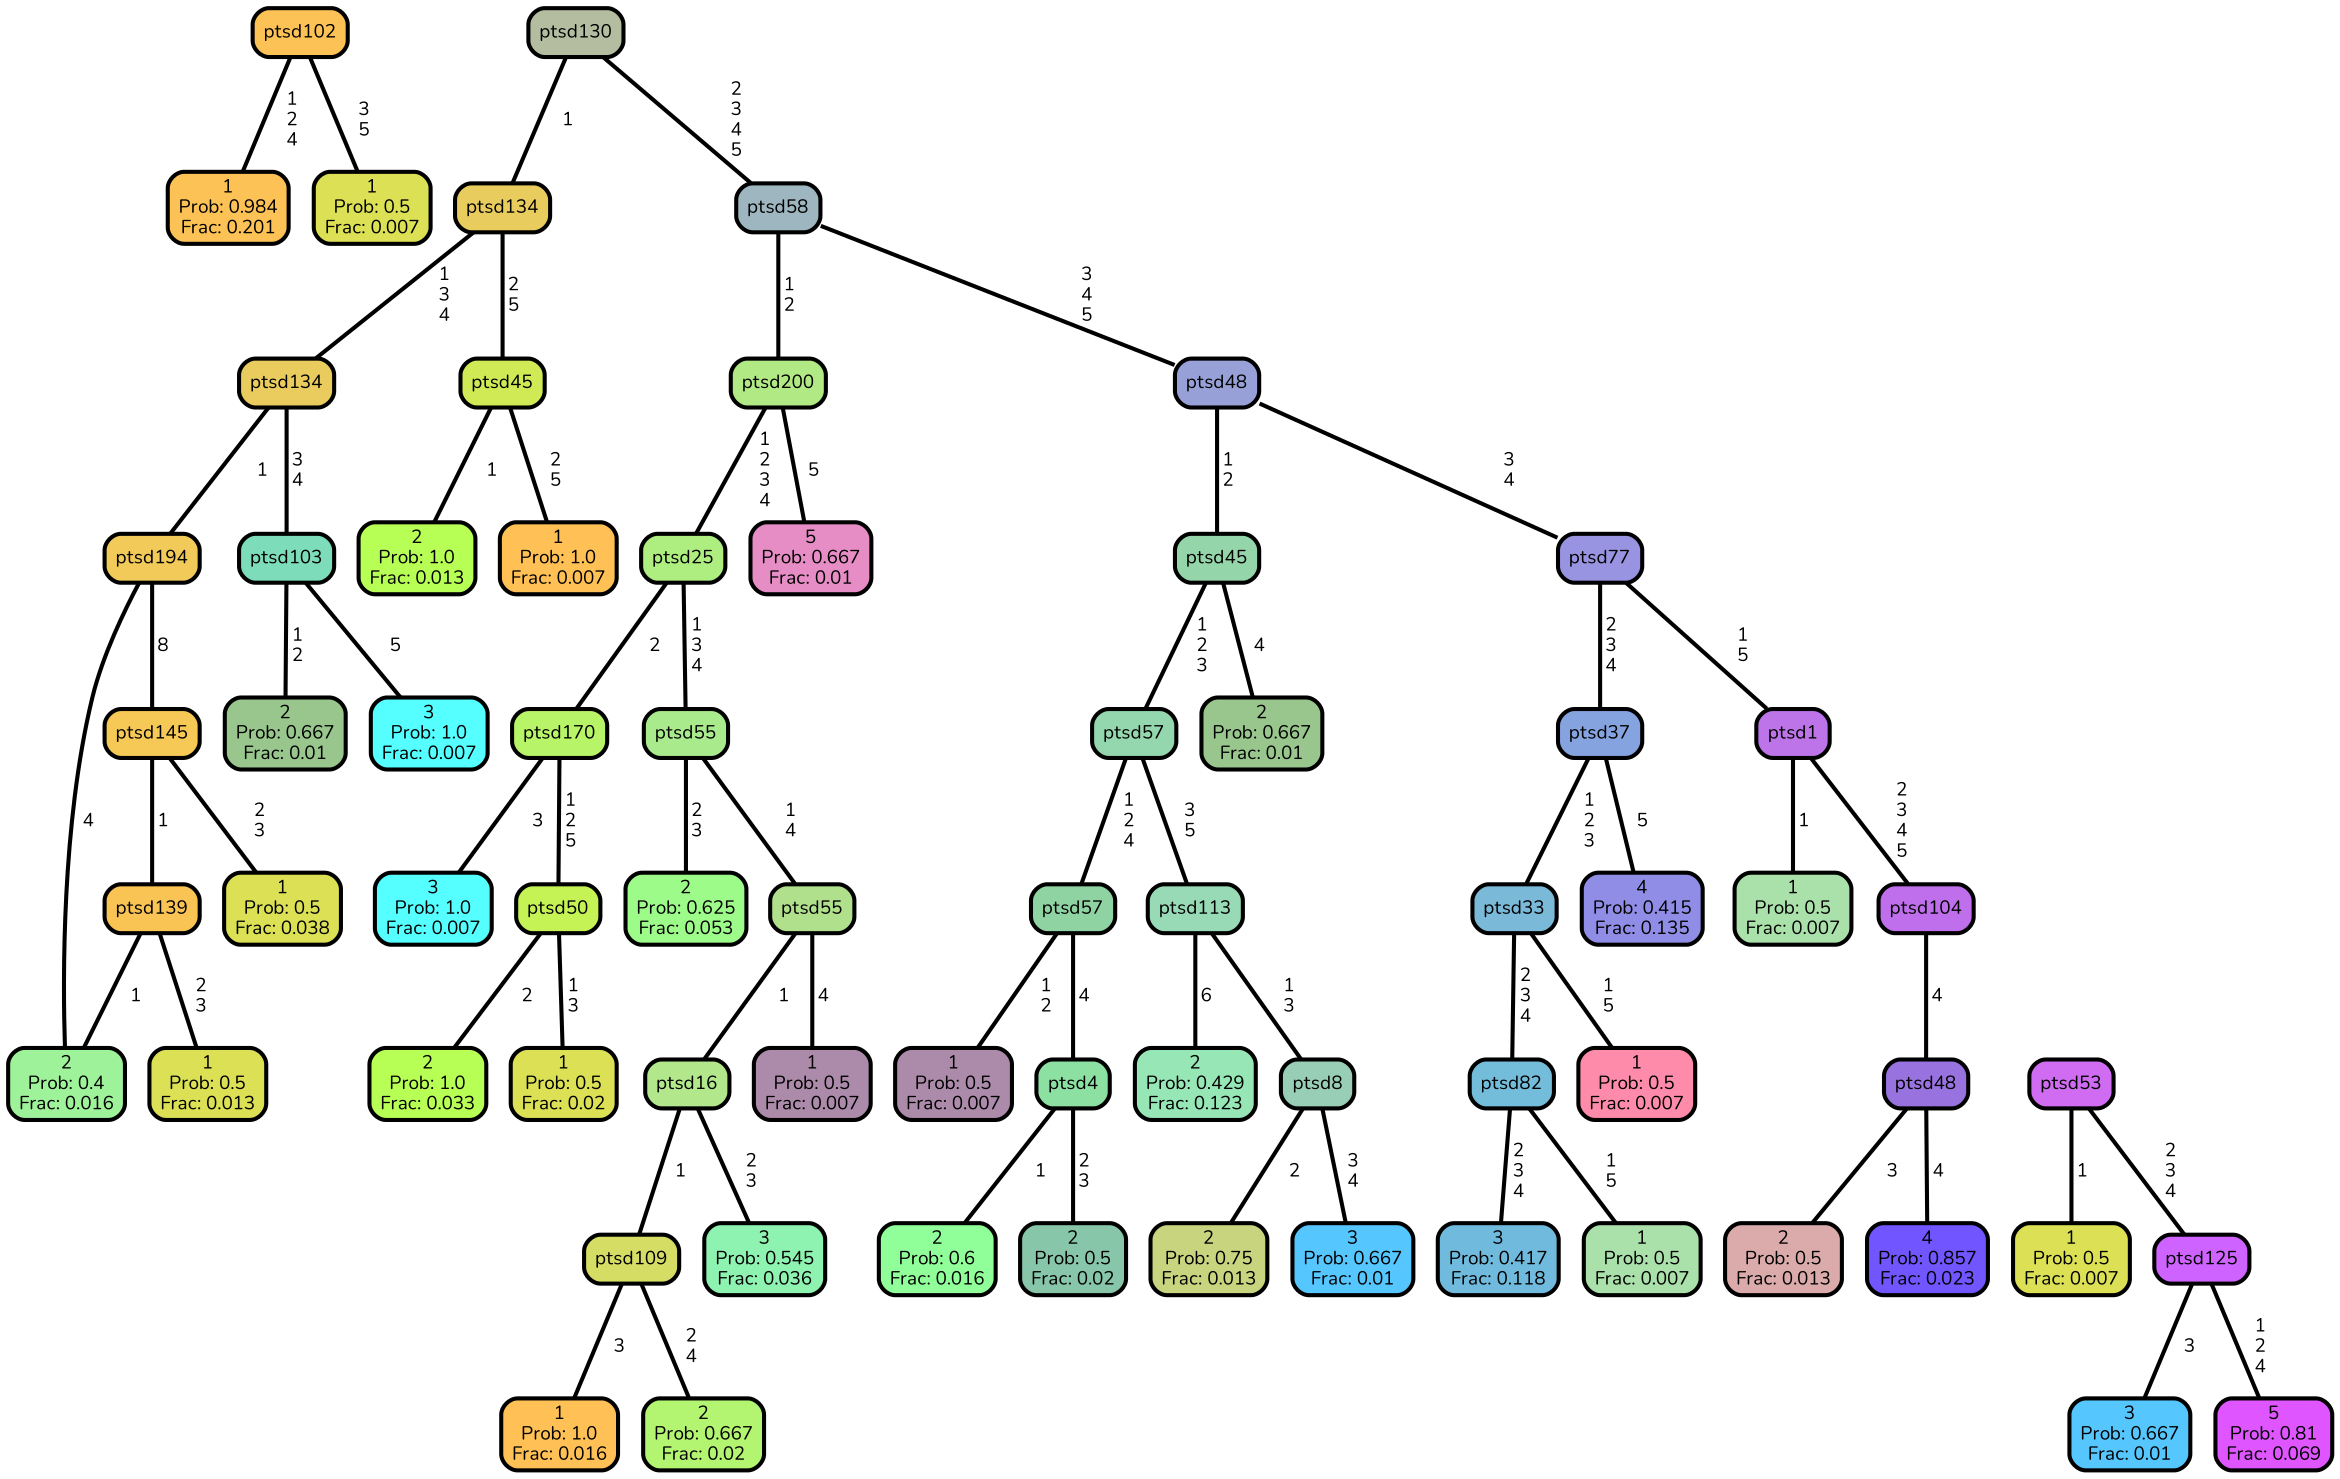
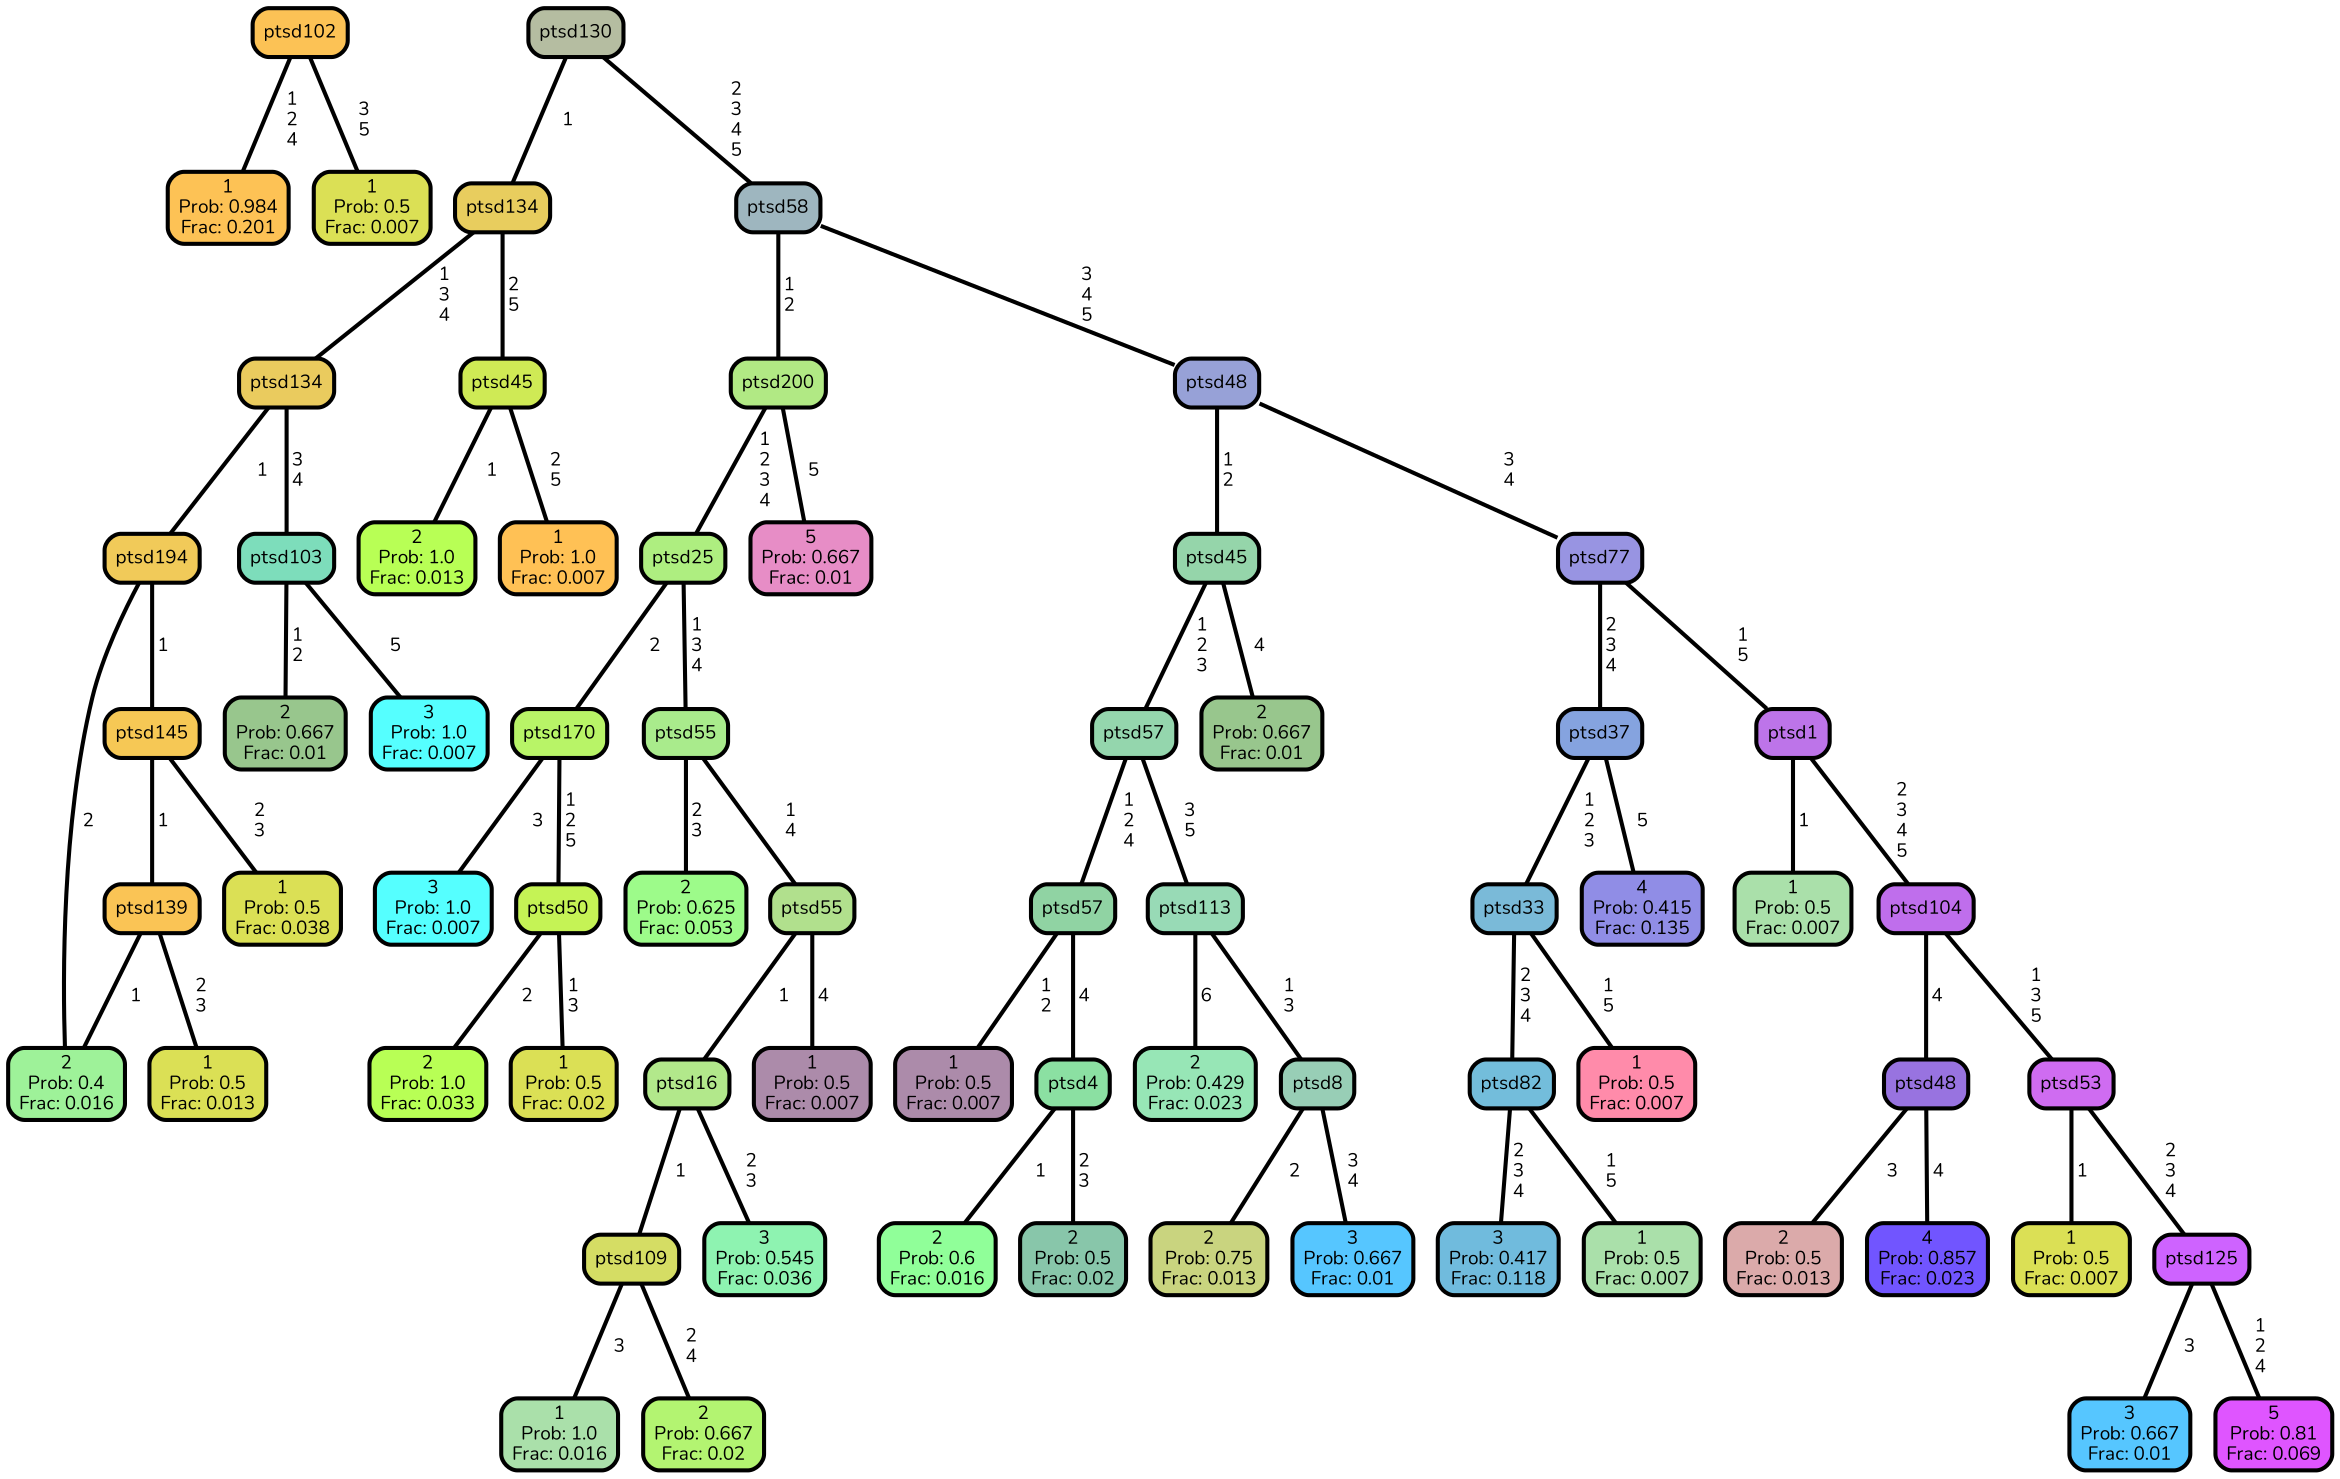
edge "ptsd194" -- "ptsd145": label " 8" -> " 1"
edge "ptsd194" -- "2 Prob: 0.4 Frac: 0.016": label " 4" -> " 2"
edge "ptsd104" -- "ptsd53": added, label "1 3 5"
node "2 Prob: 0.429 Frac: 0.123": label "2 Prob: 0.429 Frac: 0.123" -> "2 Prob: 0.429 Frac: 0.023"
node "1 Prob: 1.0 Frac: 0.016": fillcolor #ffc155 -> #aae0aa
